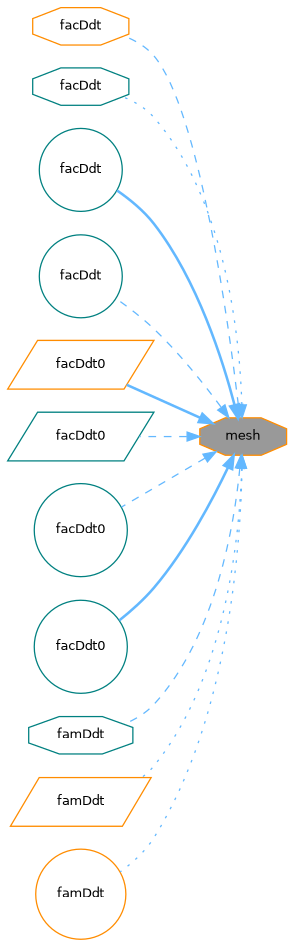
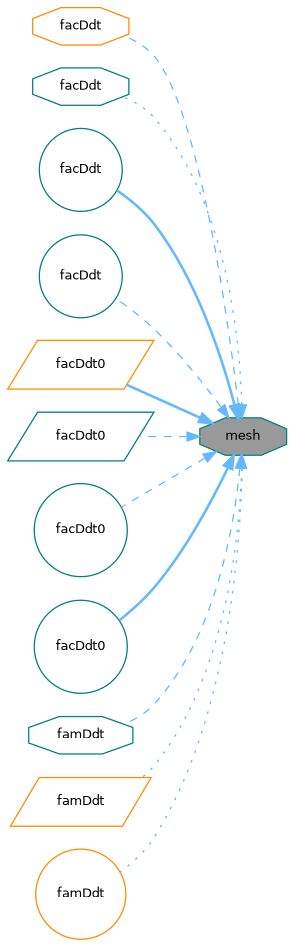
node "mesh": color darkorange -> teal
